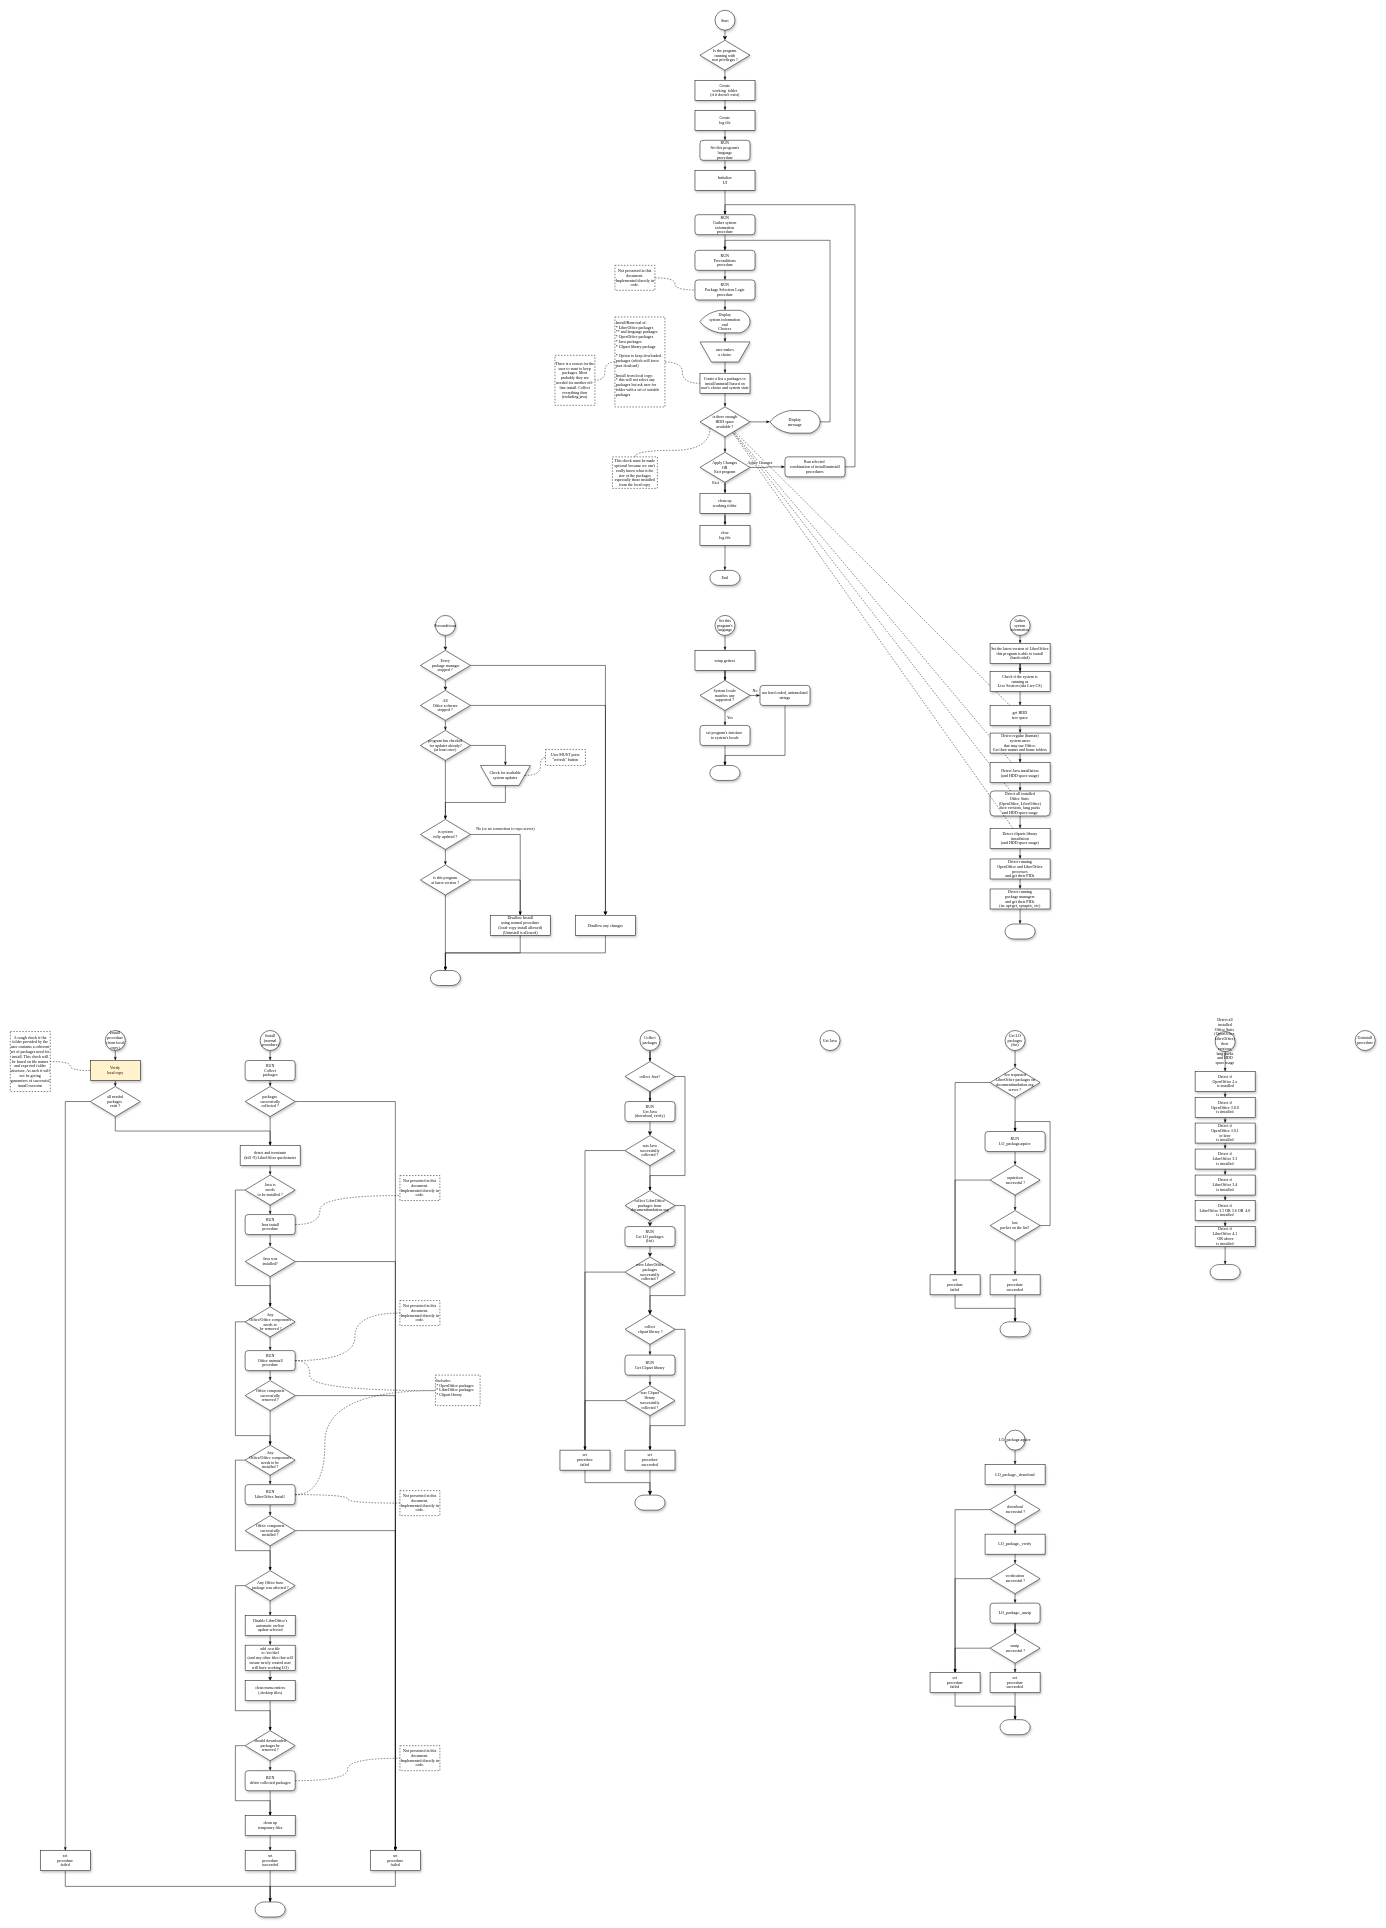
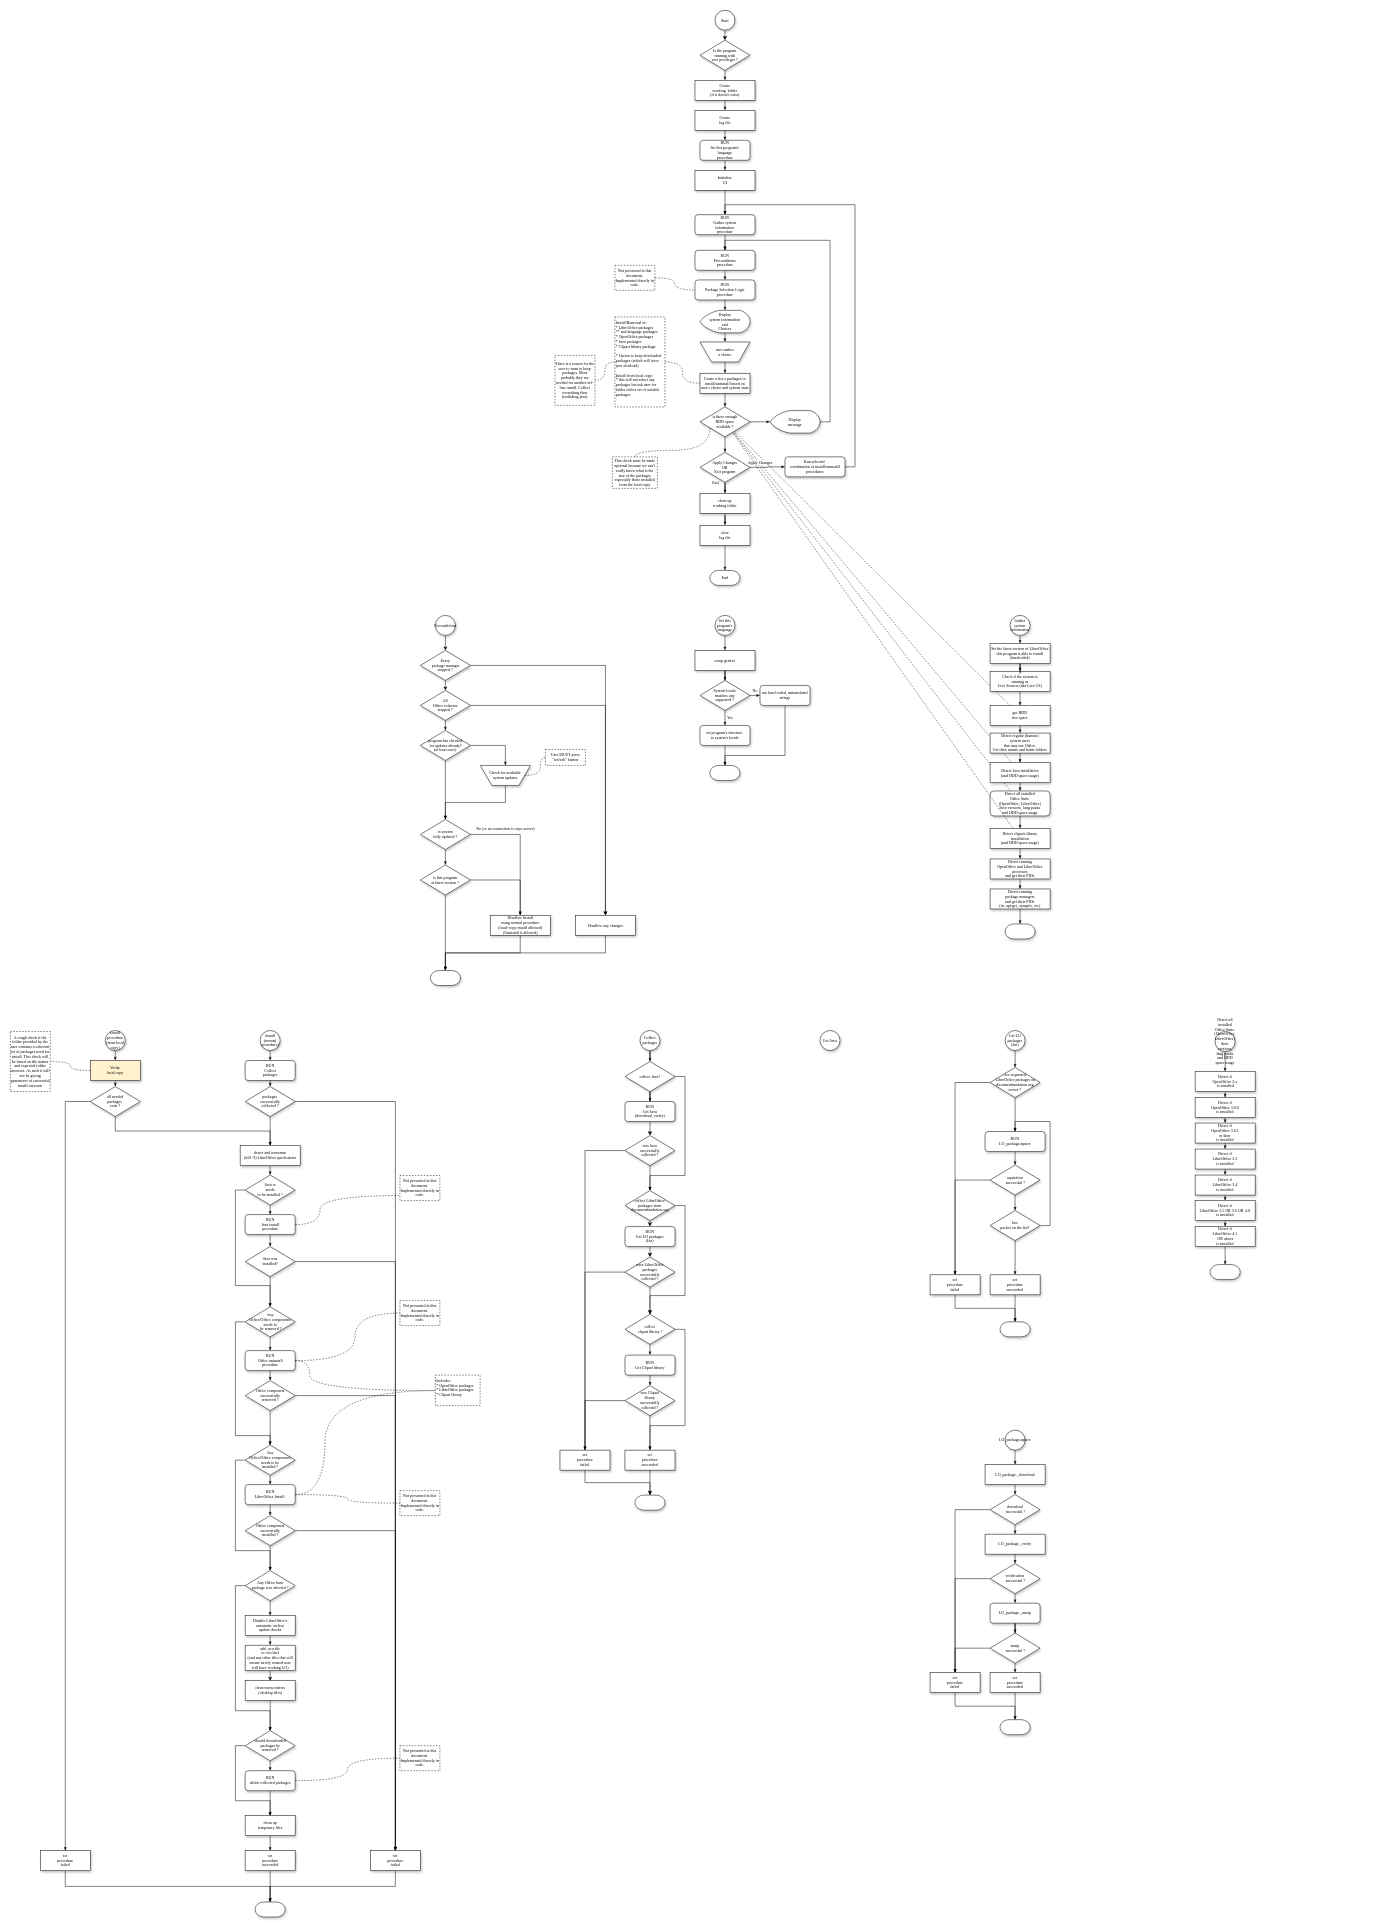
node "Uninstall procedure": removed
node "Disable LibreOffice's automatic on-line update selected": label "Disable LibreOffice's automatic on-line update selected" -> "Disable LibreOffice's automatic on-line update checks"
